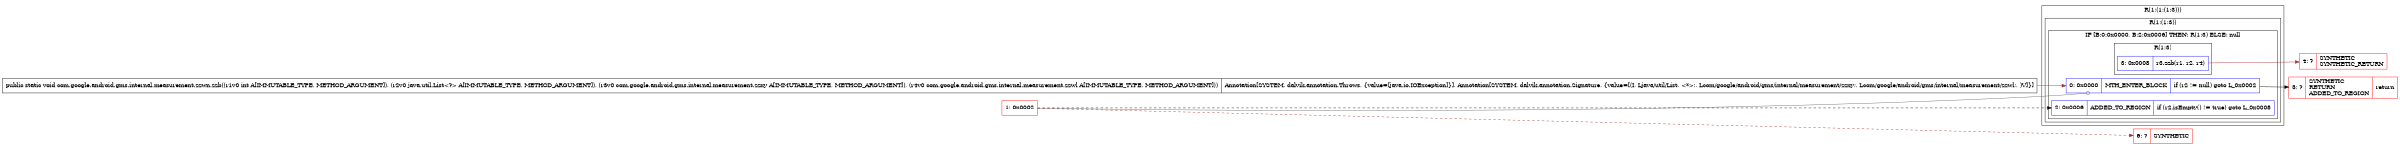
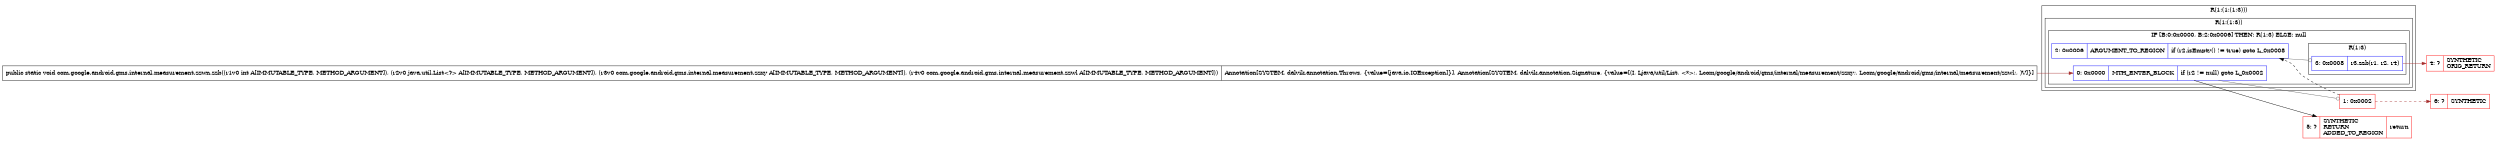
edge "2: 0x0006" -> "3: 0x0008": added
node "4: ?": text "SYNTHETIC_RETURN" -> "ORIG_RETURN"
node "2: 0x0006": text "ADDED_TO_REGION" -> "ARGUMENT_TO_REGION"
edge "1: 0x0002" -> "0: 0x0000": reversed
